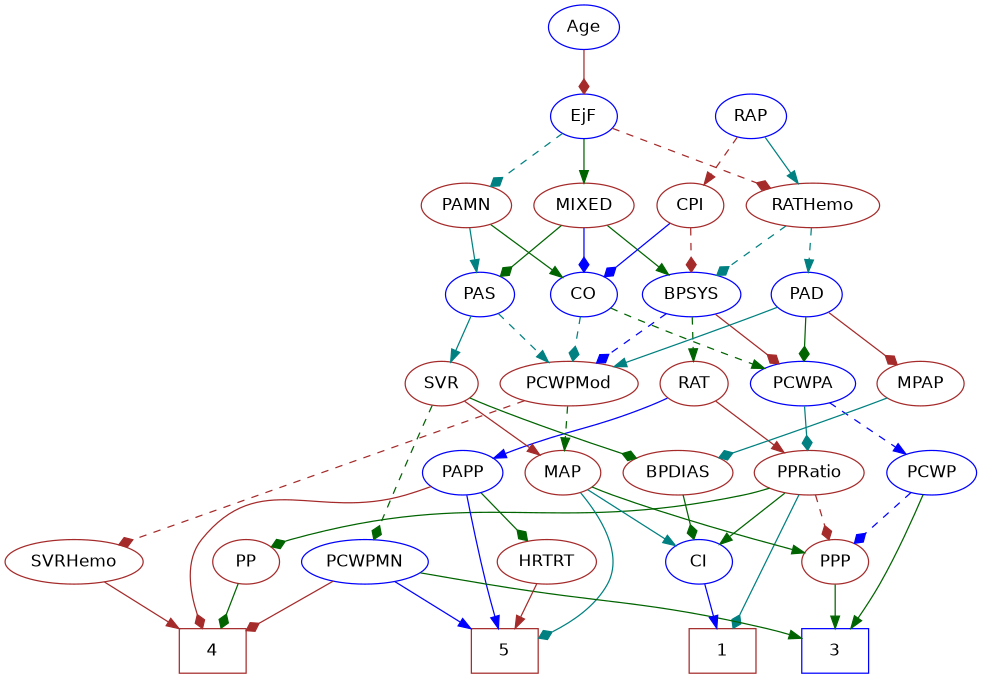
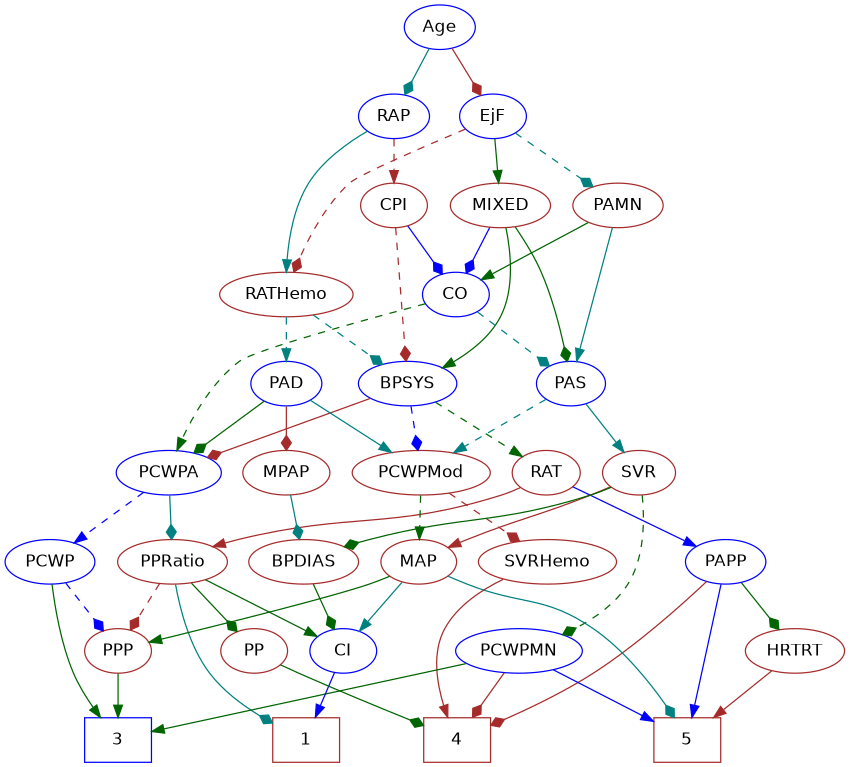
edge "Age" -> "RAP": added
edge "CO" -> "PCWPMod": now "CO" -> "PAS"
